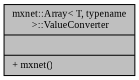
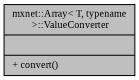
node "mxnet::Array< T, typename": text "+ mxnet()" -> "+ convert()"
